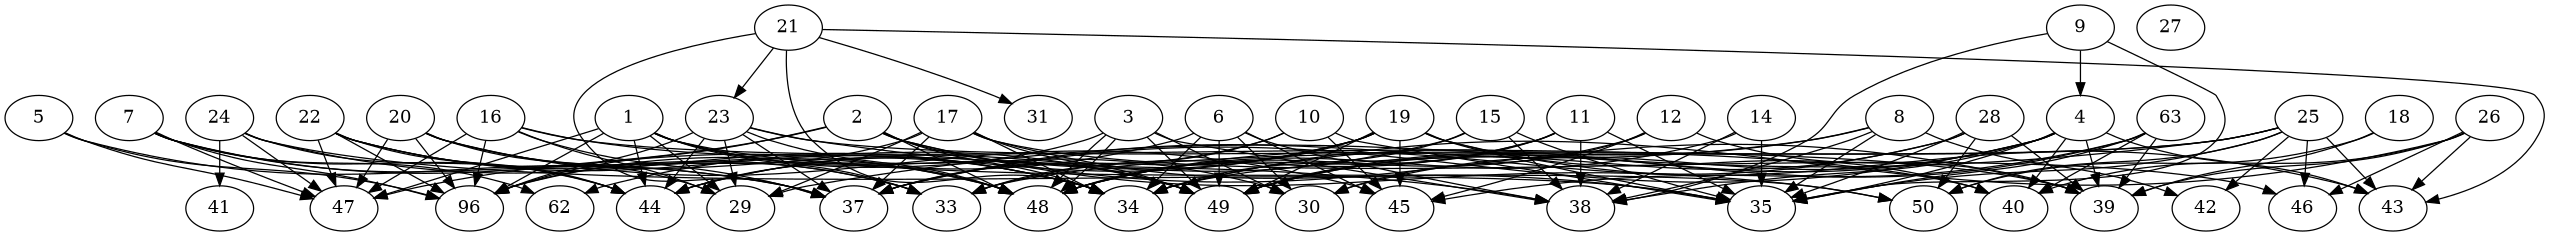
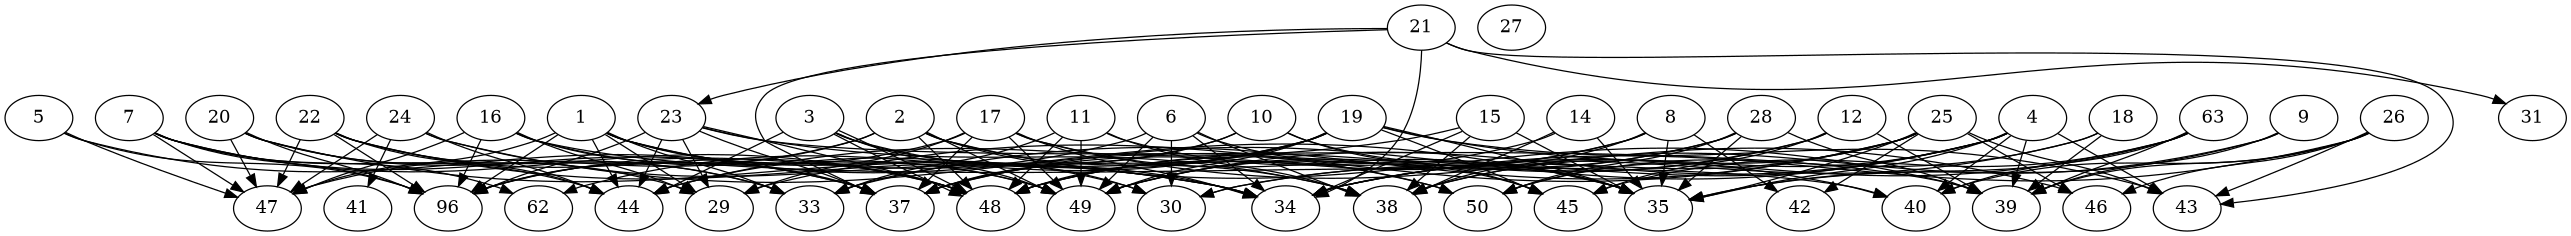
edge "9" -> "4": now "9" -> "39"
edge "20" -> "45": removed
edge "18" -> "34": added
